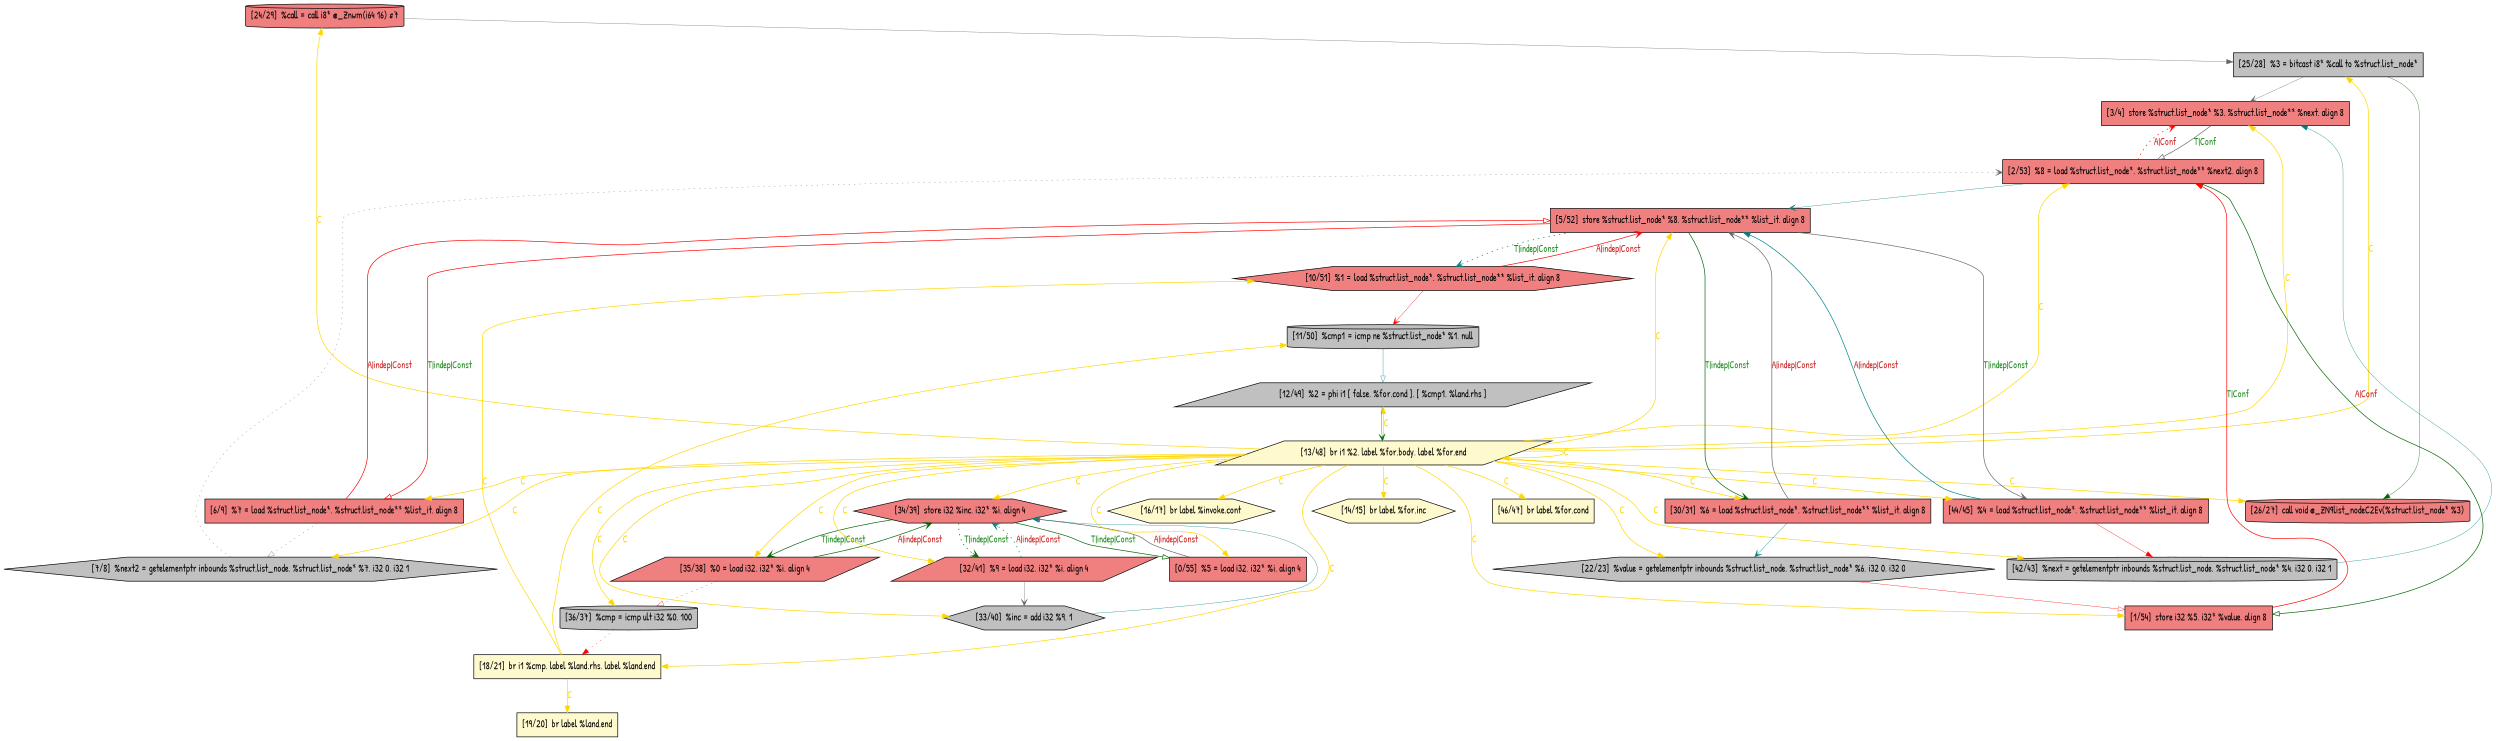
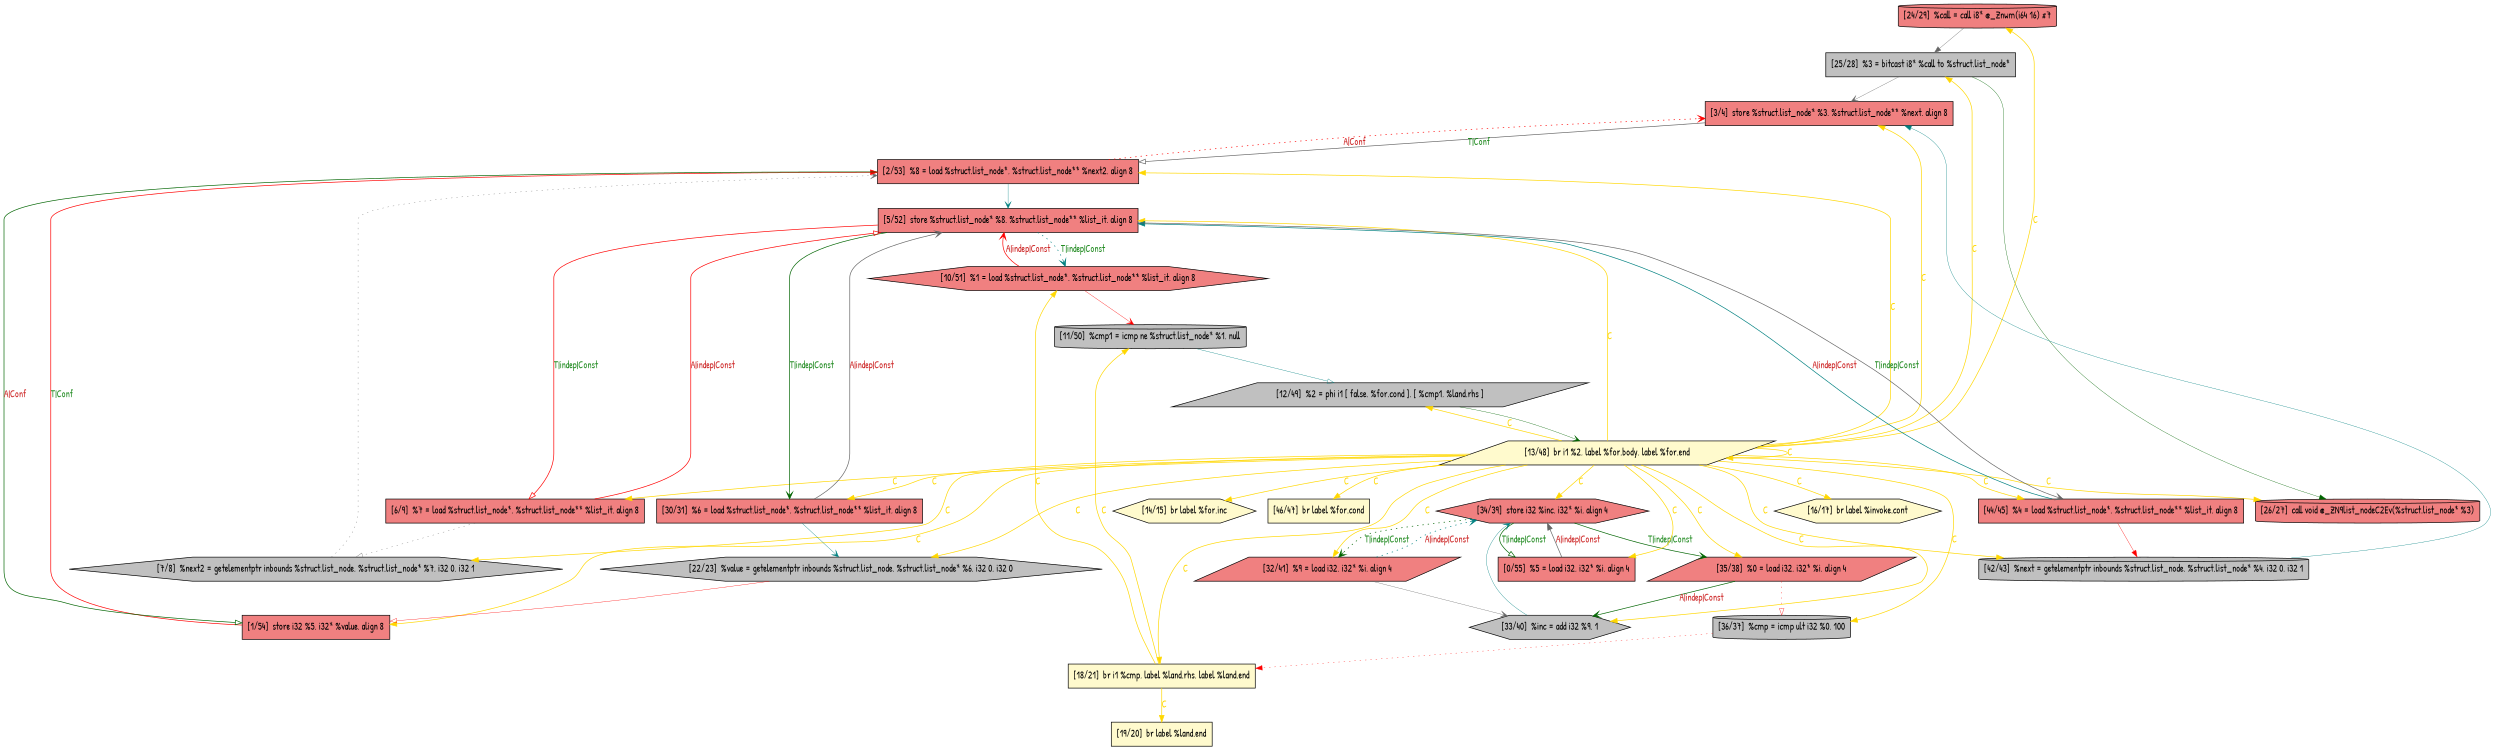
edge "[35/38]  %0 = load i32, i32* %i, align 4" -> "[34/39]  store i32 %inc, i32* %i, align 4": now "[35/38]  %0 = load i32, i32* %i, align 4" -> "[33/40]  %inc = add i32 %9, 1"
